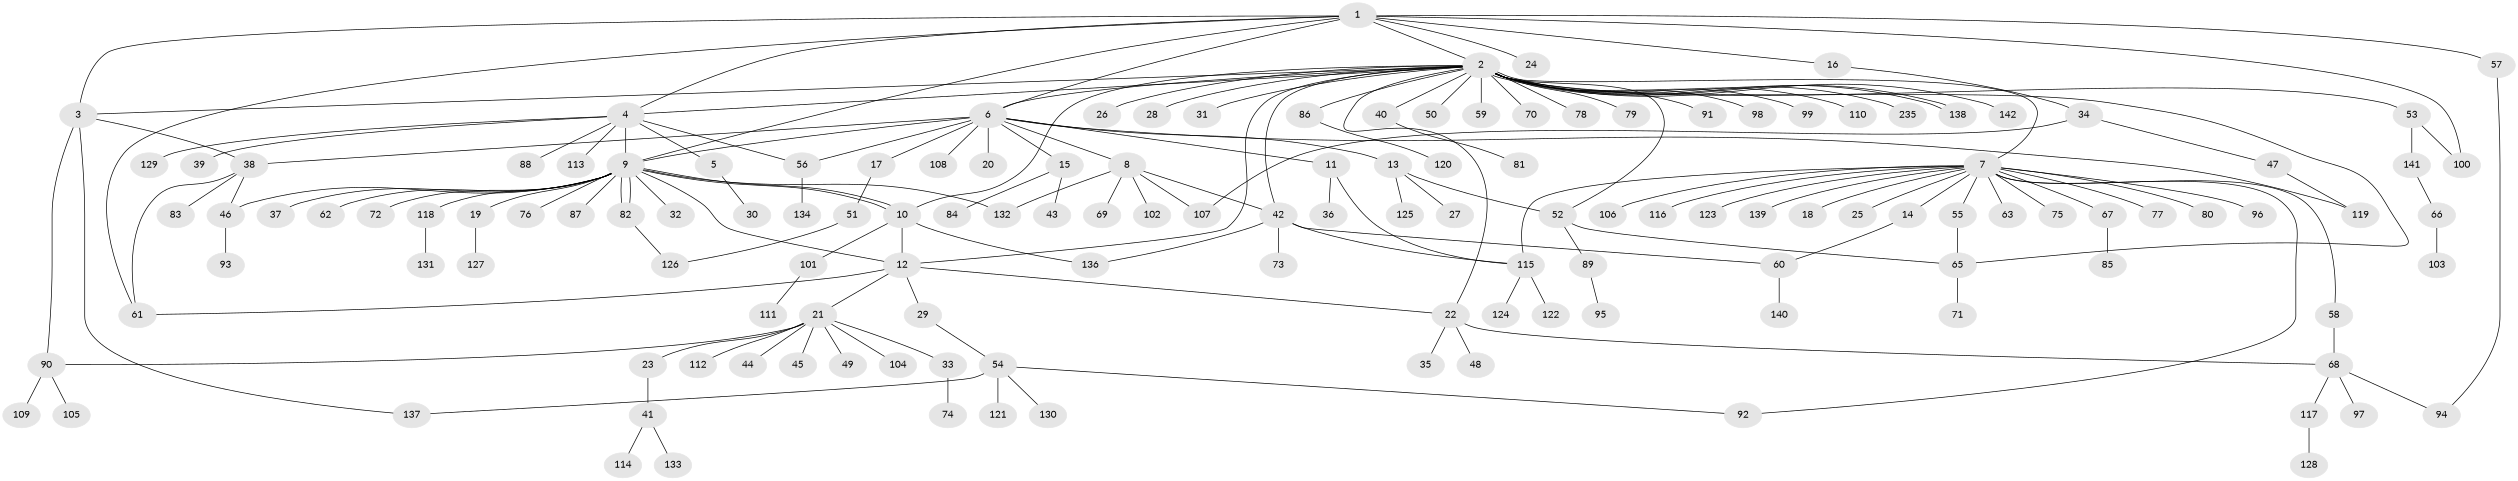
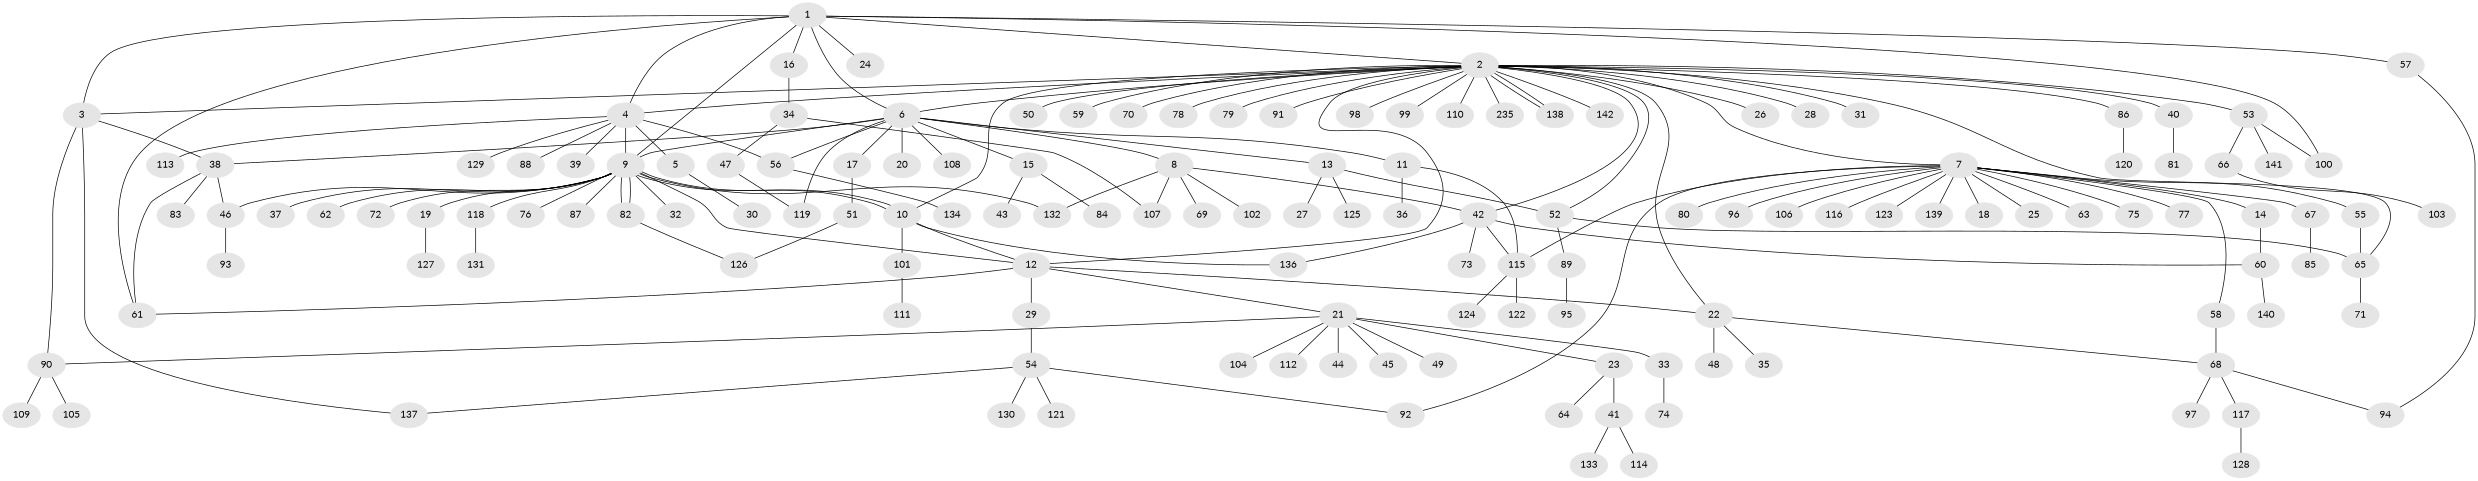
edge "141" -- "66": now "53" -- "66"
node "64": added
